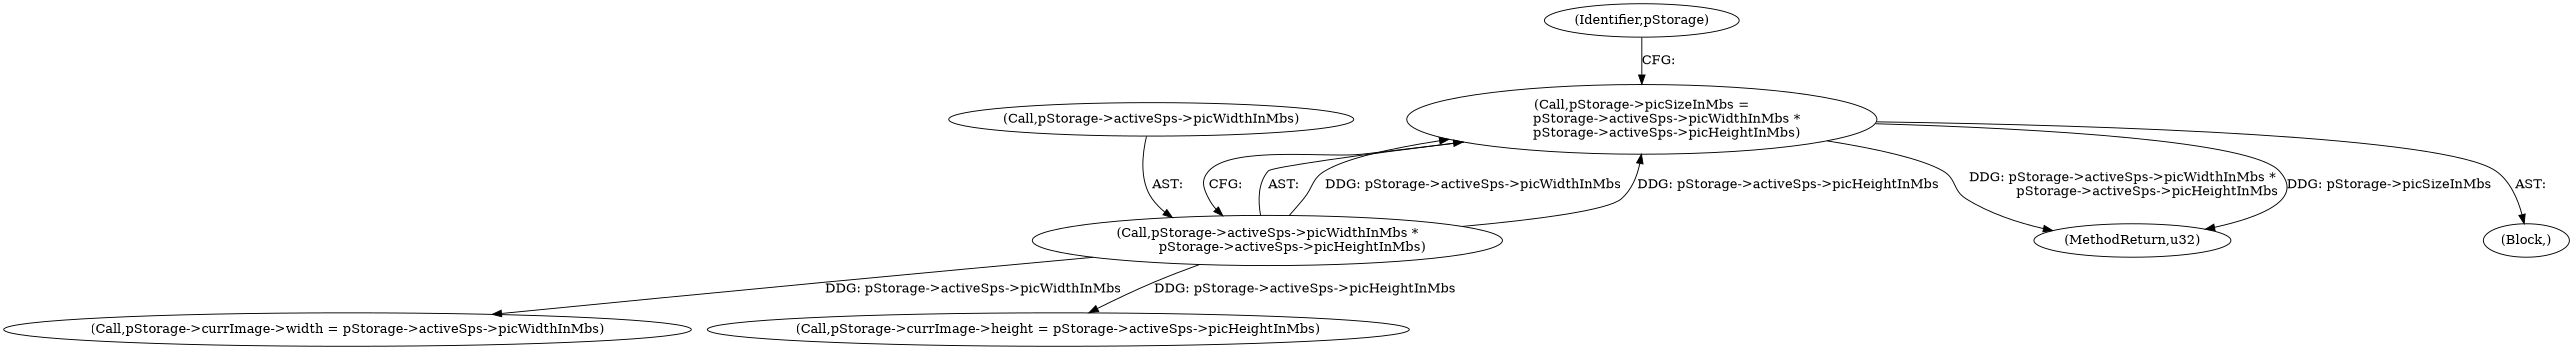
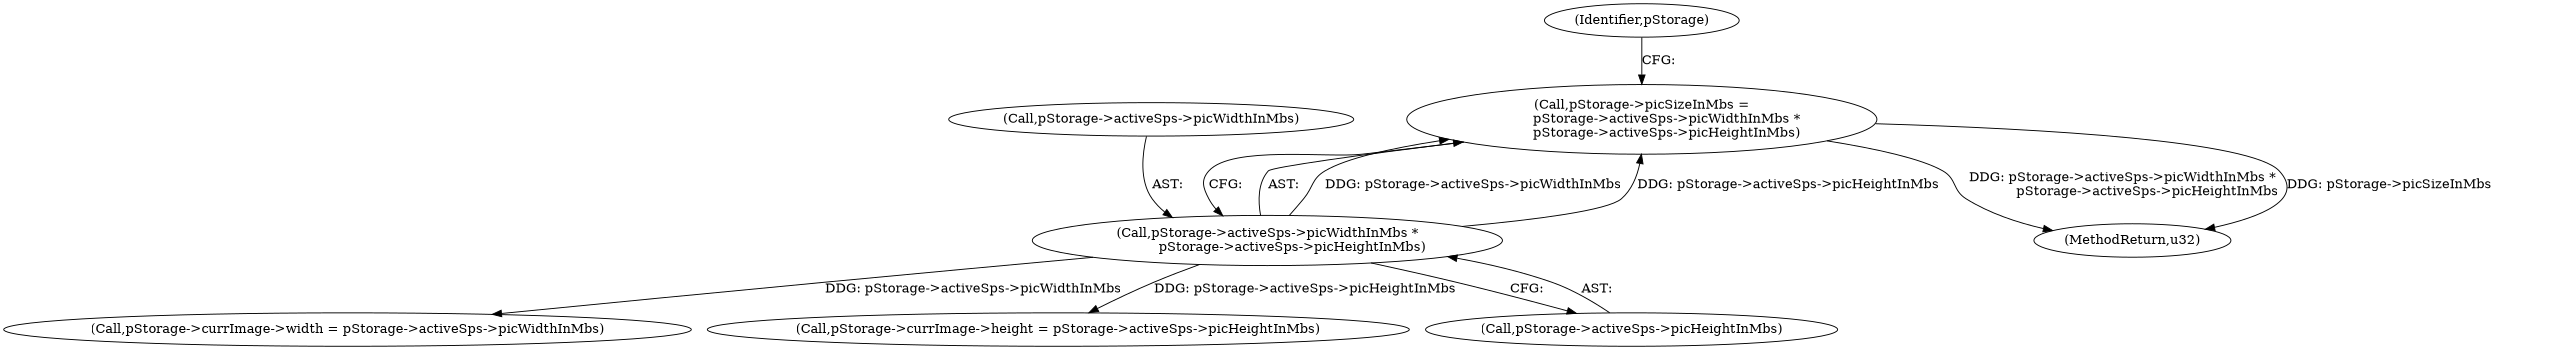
node "(Block,)": removed
node "(Call,pStorage->activeSps->picHeightInMbs)": added
